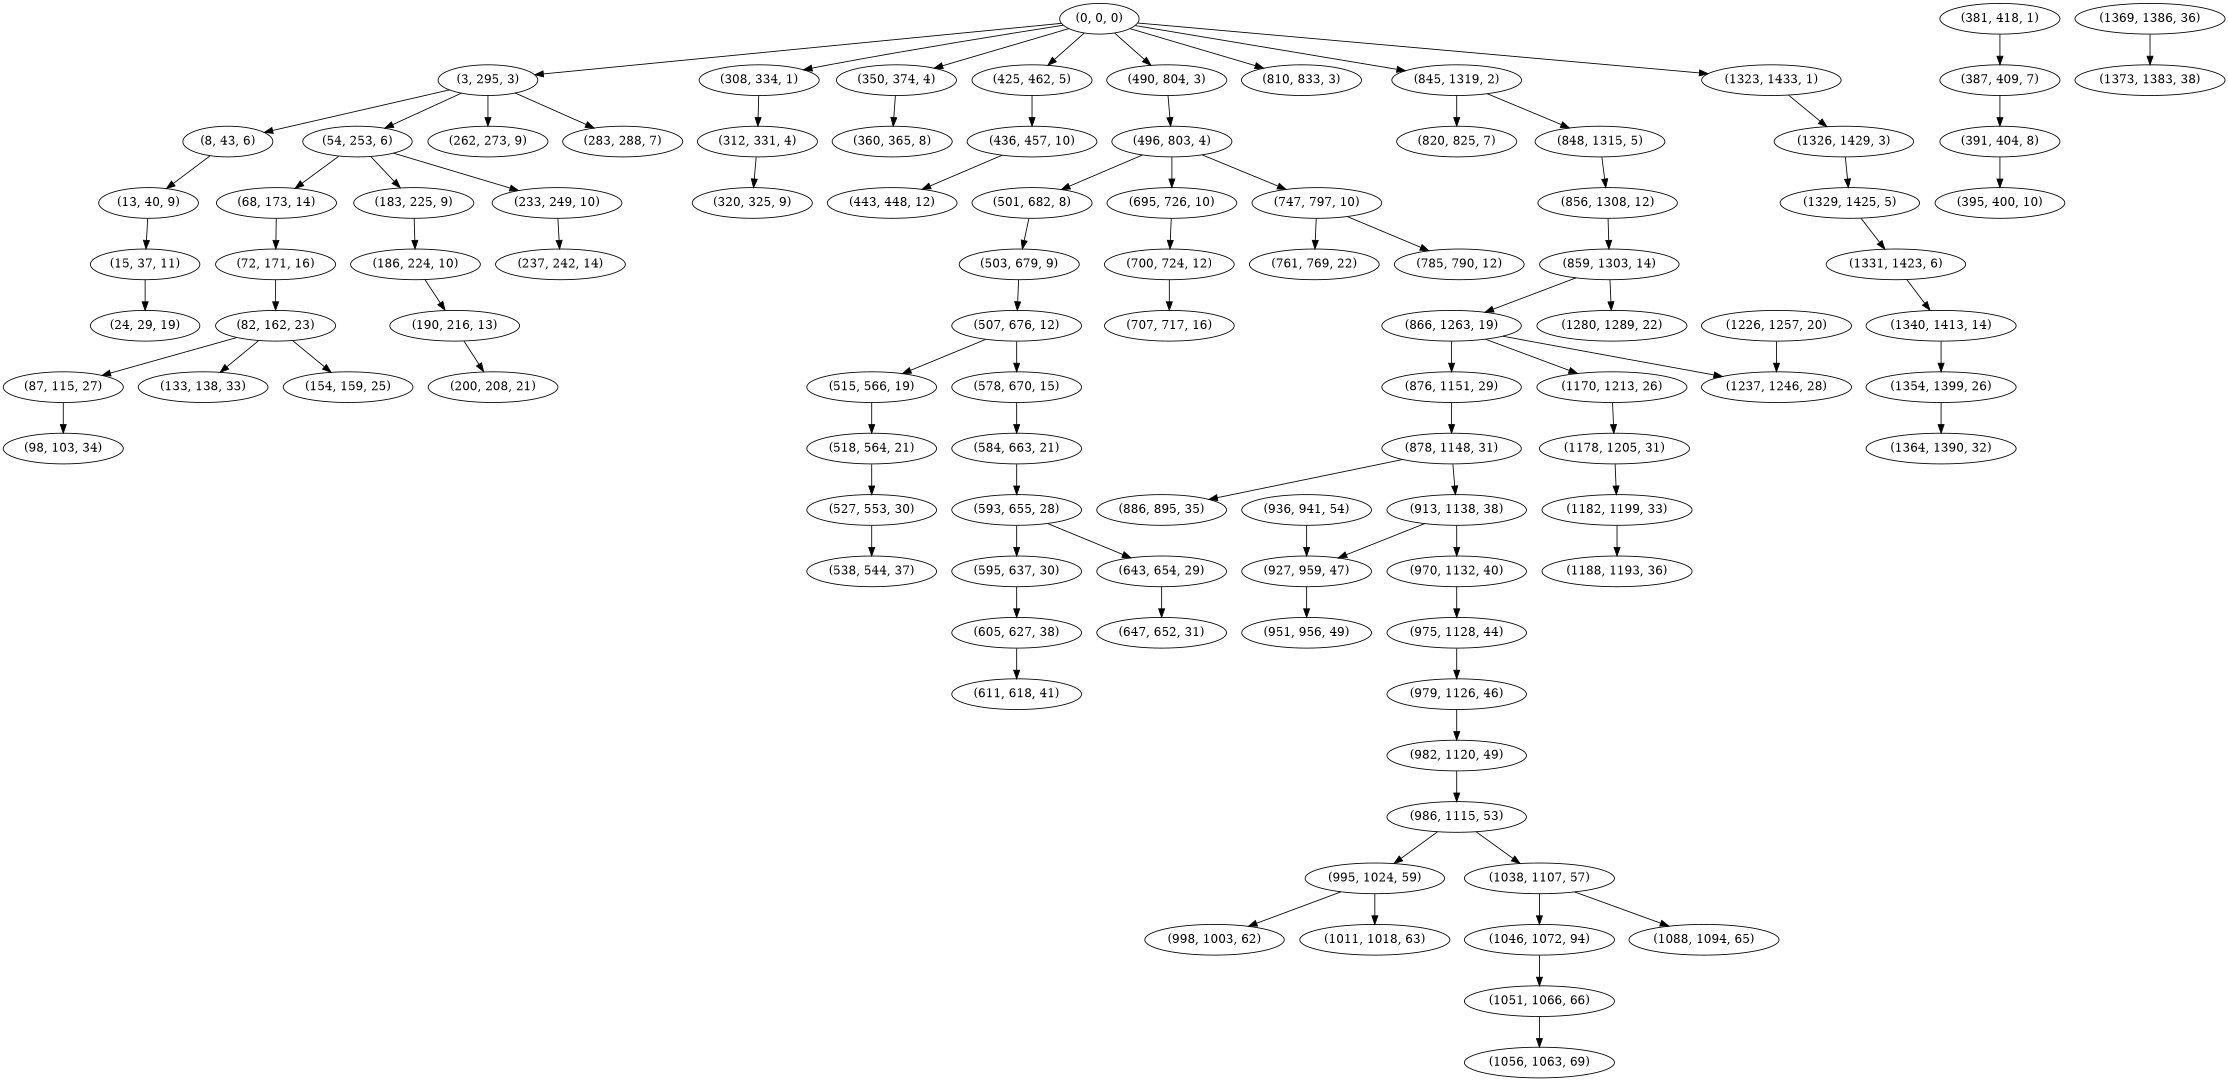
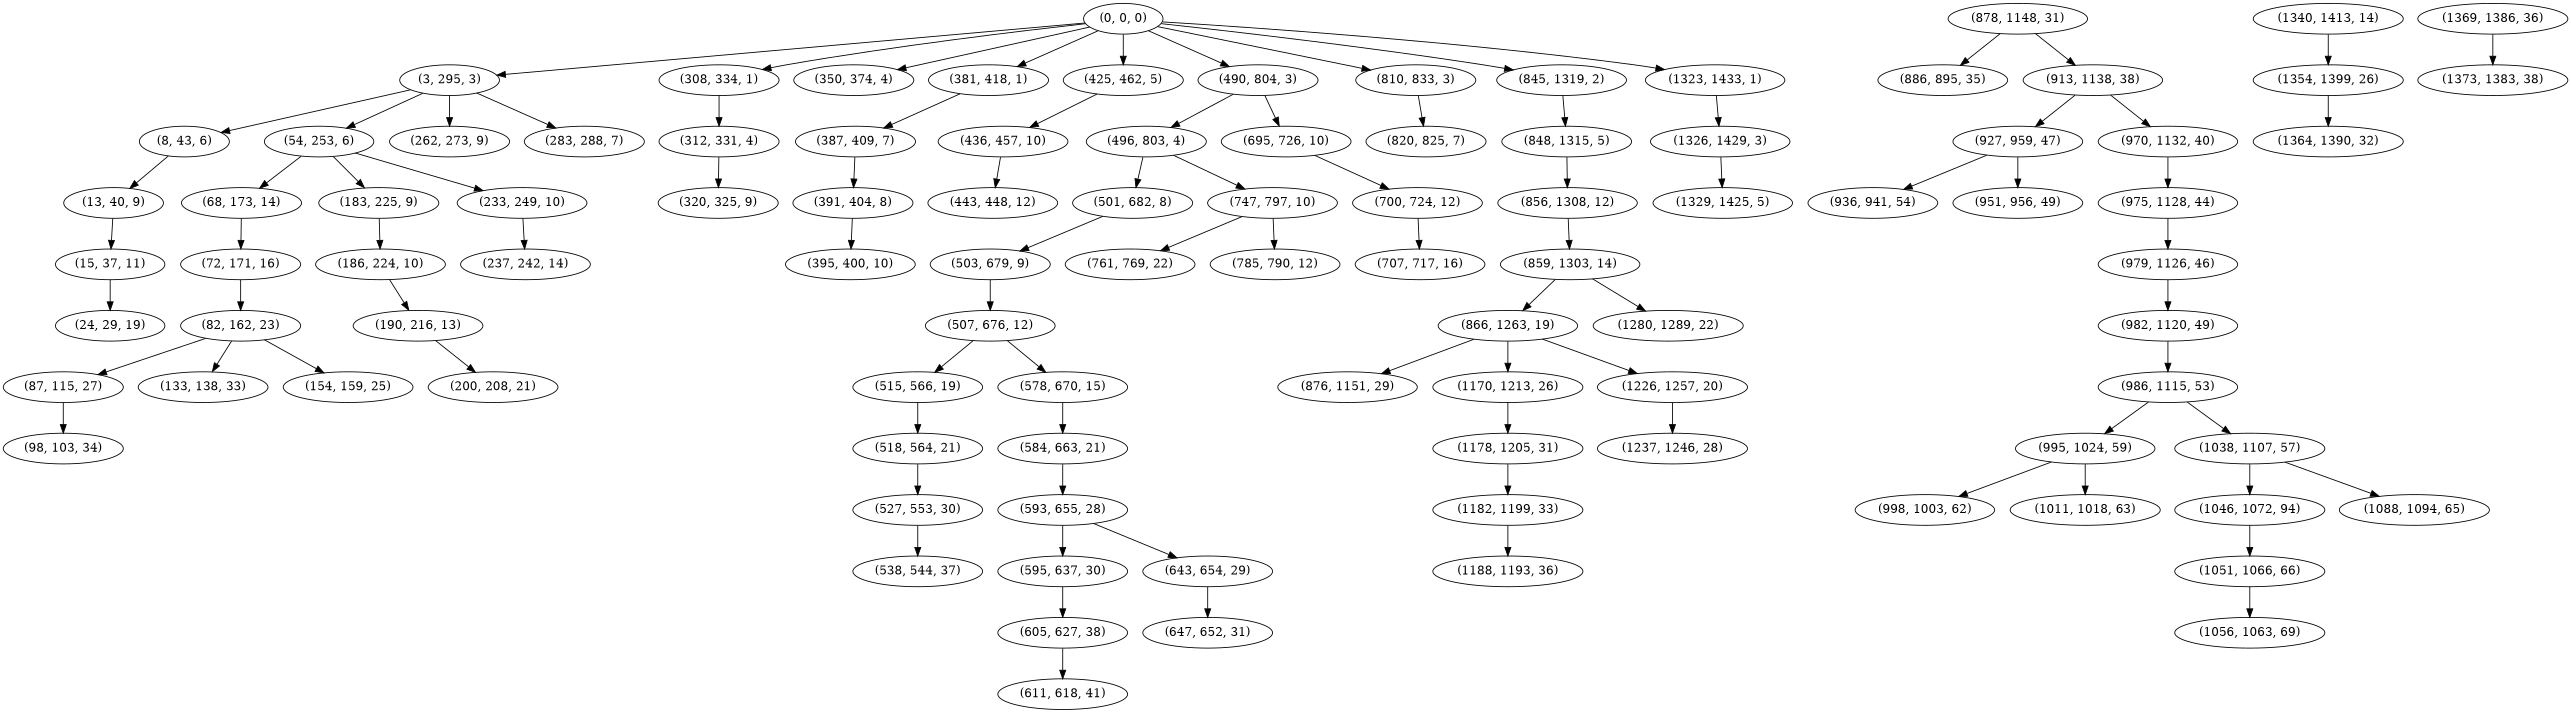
edge "(0, 0, 0)" -> "(381, 418, 1)": added
edge "(845, 1319, 2)" -> "(820, 825, 7)": now "(810, 833, 3)" -> "(820, 825, 7)"
node "(360, 365, 8)": removed
edge "(496, 803, 4)" -> "(695, 726, 10)": now "(490, 804, 3)" -> "(695, 726, 10)"
node "(1331, 1423, 6)": removed
edge "(866, 1263, 19)" -> "(1237, 1246, 28)": now "(866, 1263, 19)" -> "(1226, 1257, 20)"
edge "(876, 1151, 29)" -> "(878, 1148, 31)": removed
edge "(936, 941, 54)" -> "(927, 959, 47)": reversed
